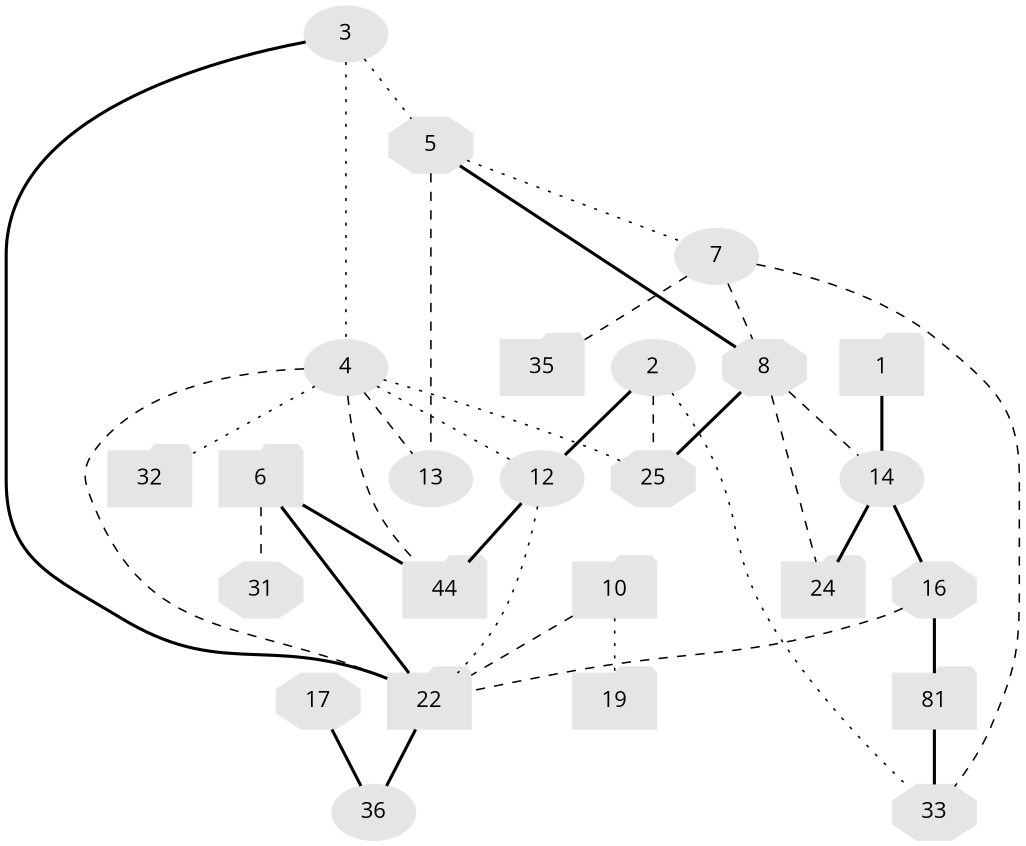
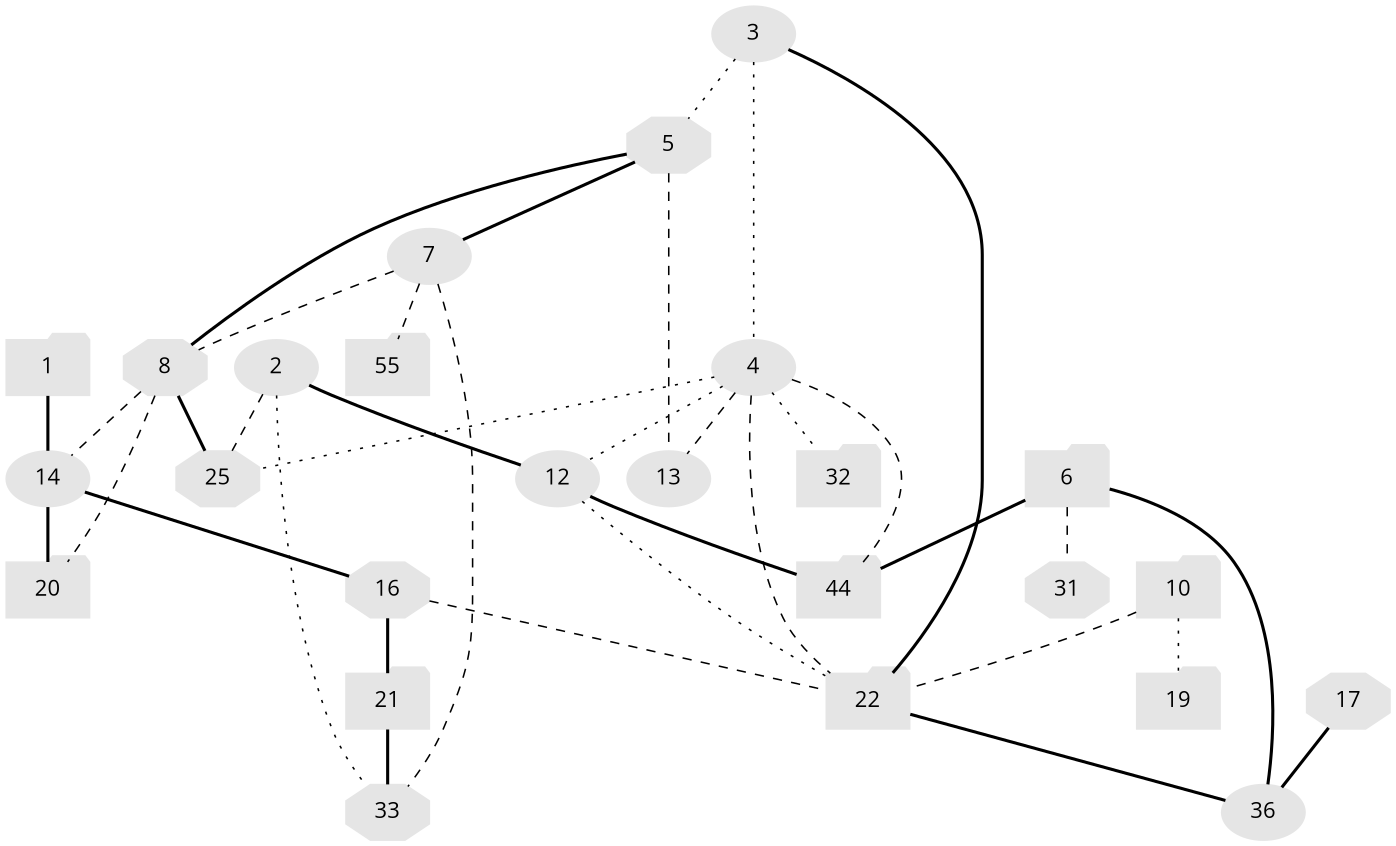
edge "5" -- "7": style dotted -> bold
node "35": label "35" -> "55"
edge "6" -- "22": now "6" -- "36"
node "24": label "24" -> "20"
node "81": label "81" -> "21"
